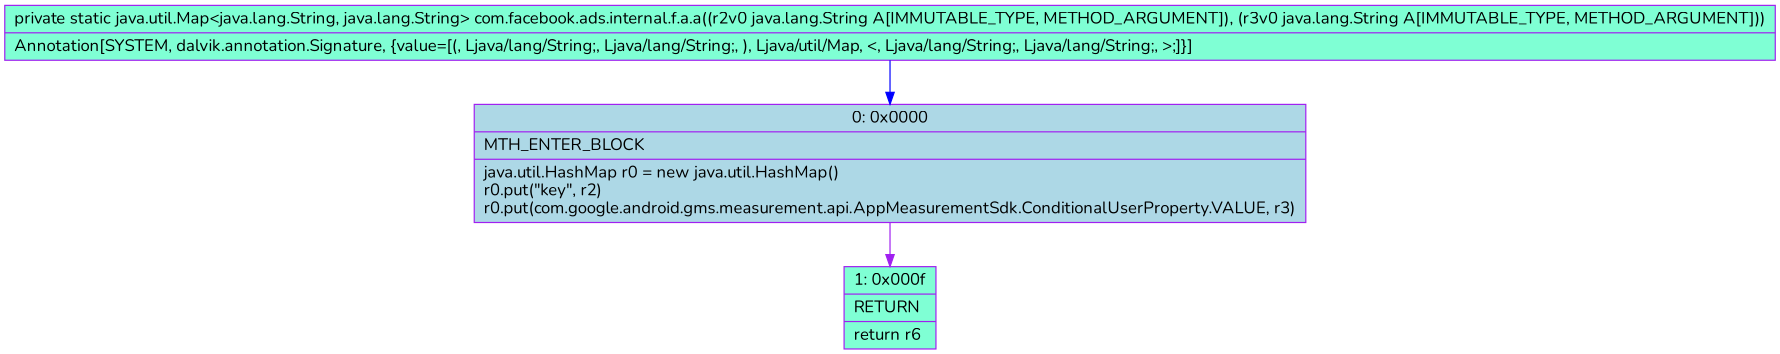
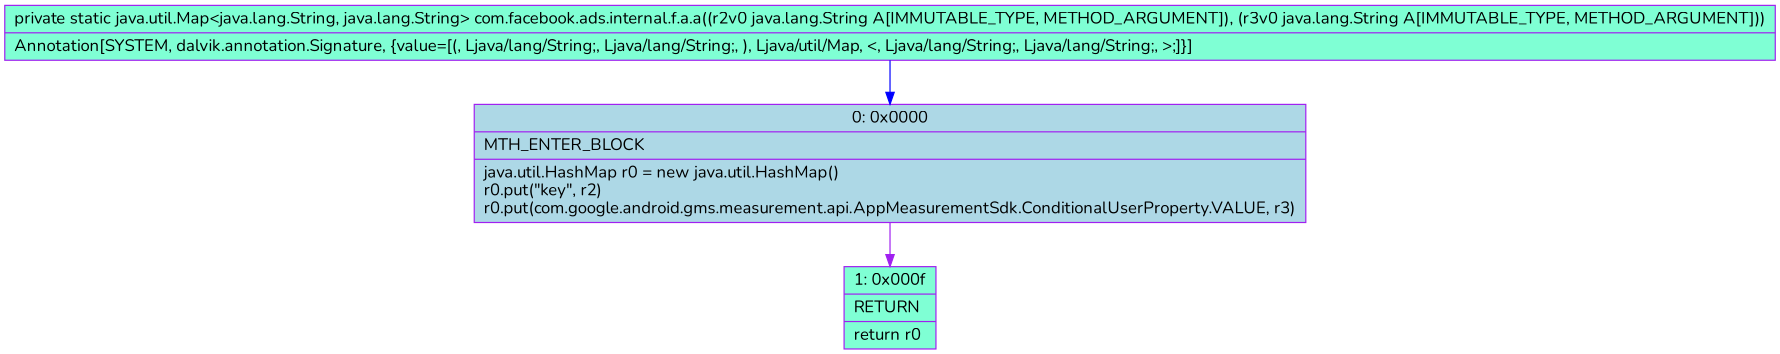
node "1: 0x000f": text "return r6" -> "return r0"
